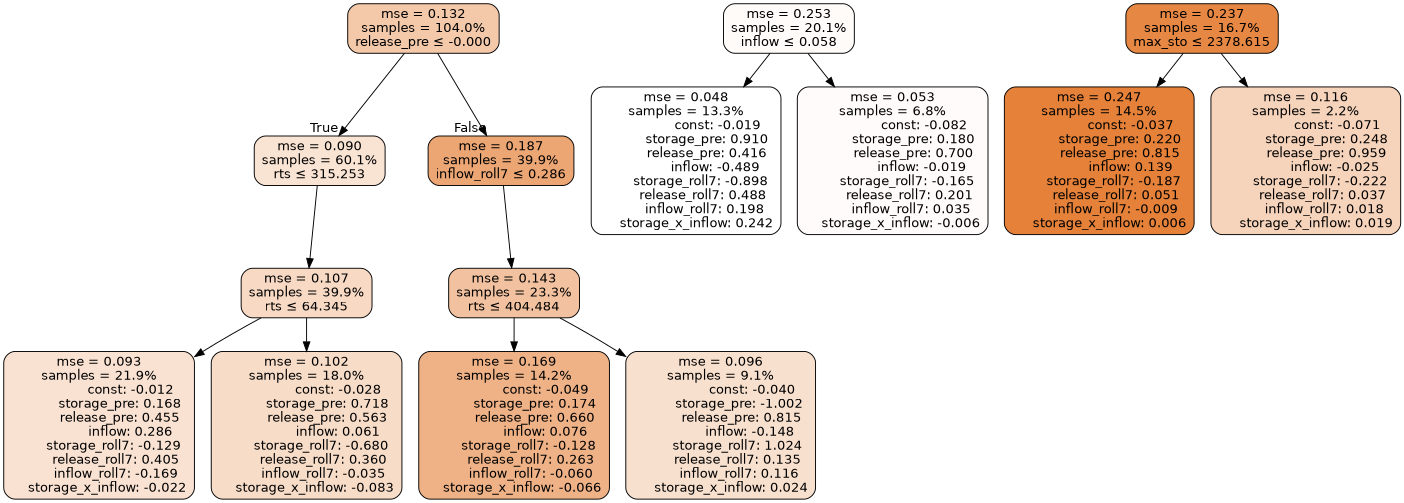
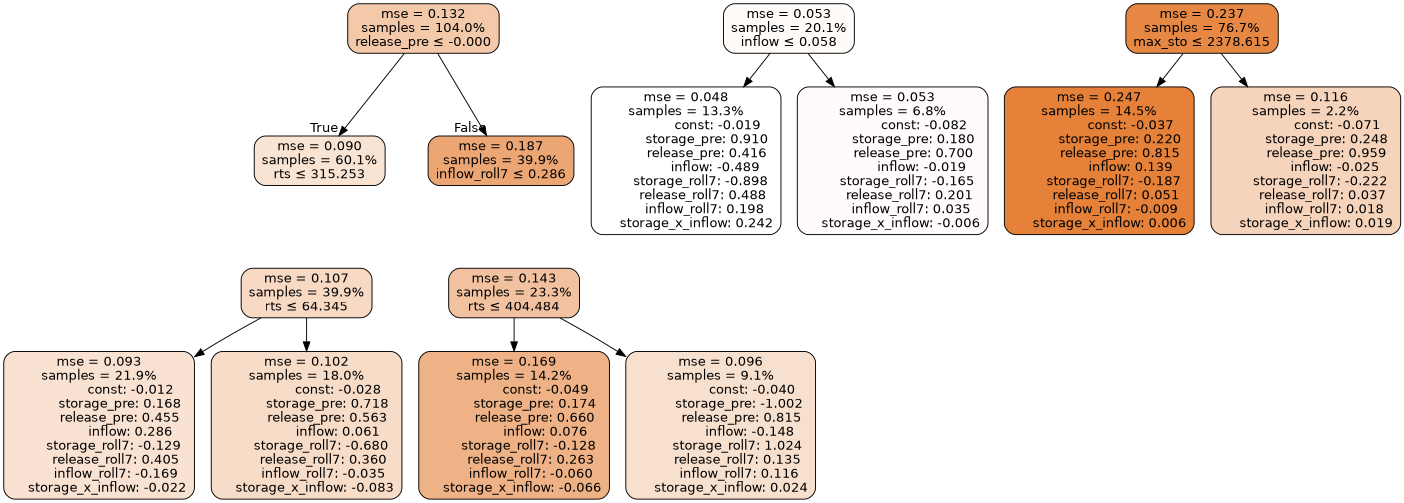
node "mse = 0.253 samples = 20.1% inflow ≤ 0.058": label "mse = 0.253 samples = 20.1% inflow ≤ 0.058" -> "mse = 0.053 samples = 20.1% inflow ≤ 0.058"
node "mse = 0.237 samples = 16.7% max_sto ≤ 2378.615": label "mse = 0.237 samples = 16.7% max_sto ≤ 2378.615" -> "mse = 0.237 samples = 76.7% max_sto ≤ 2378.615"
edge "mse = 0.090 samples = 60.1% rts ≤ 315.253" -> "mse = 0.107 samples = 39.9% rts ≤ 64.345": removed
edge "mse = 0.187 samples = 39.9% inflow_roll7 ≤ 0.286" -> "mse = 0.143 samples = 23.3% rts ≤ 404.484": removed
